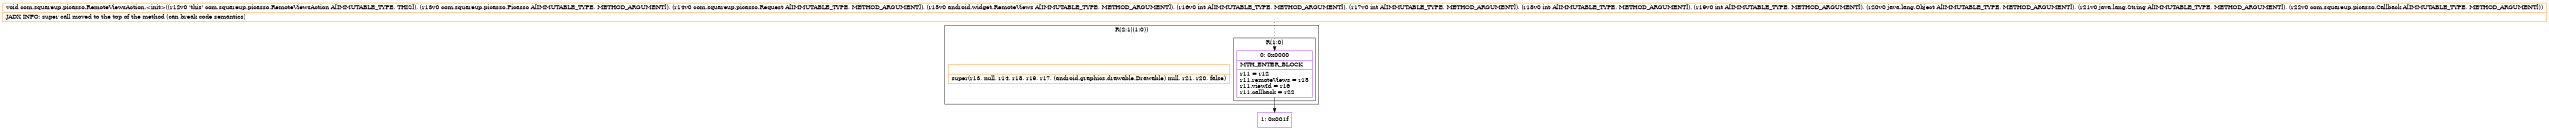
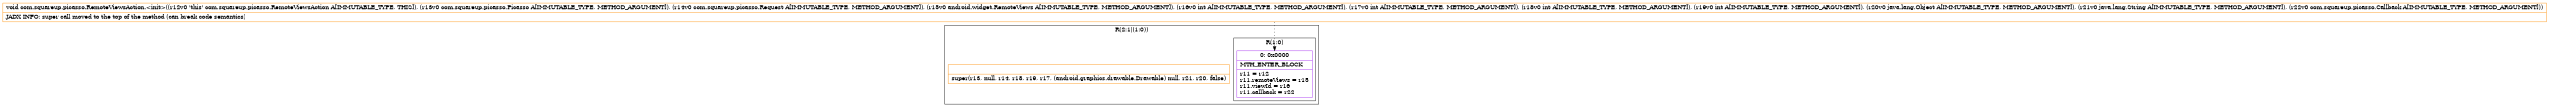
node "1: 0x001f": removed
